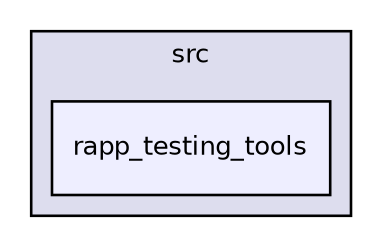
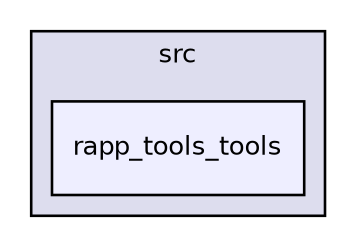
node "rapp_testing_tools": label "rapp_testing_tools" -> "rapp_tools_tools"
